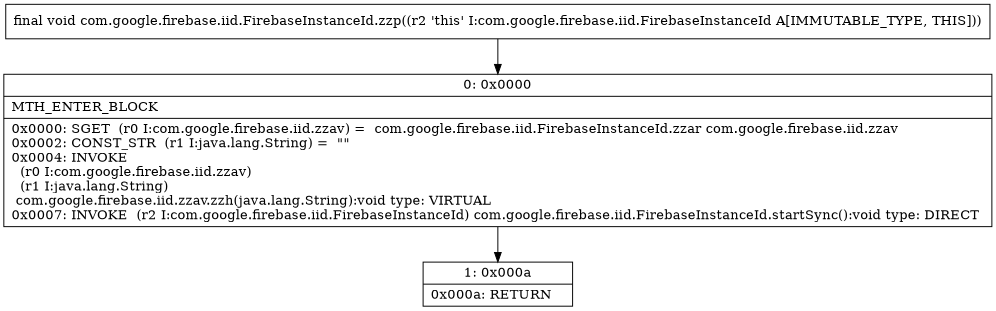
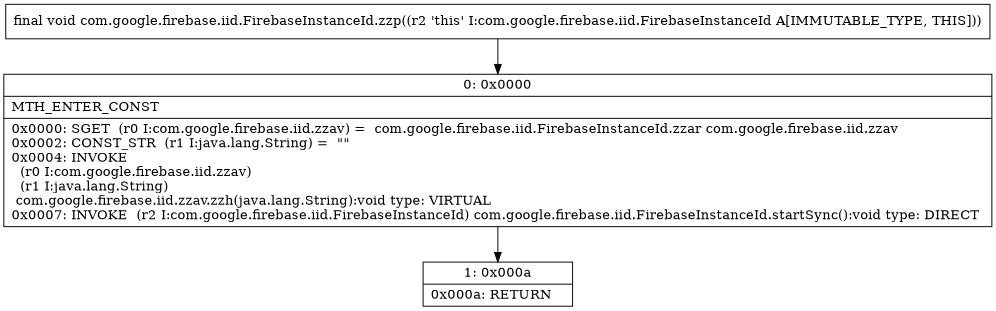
node "0: 0x0000": text "MTH_ENTER_BLOCK" -> "MTH_ENTER_CONST"
